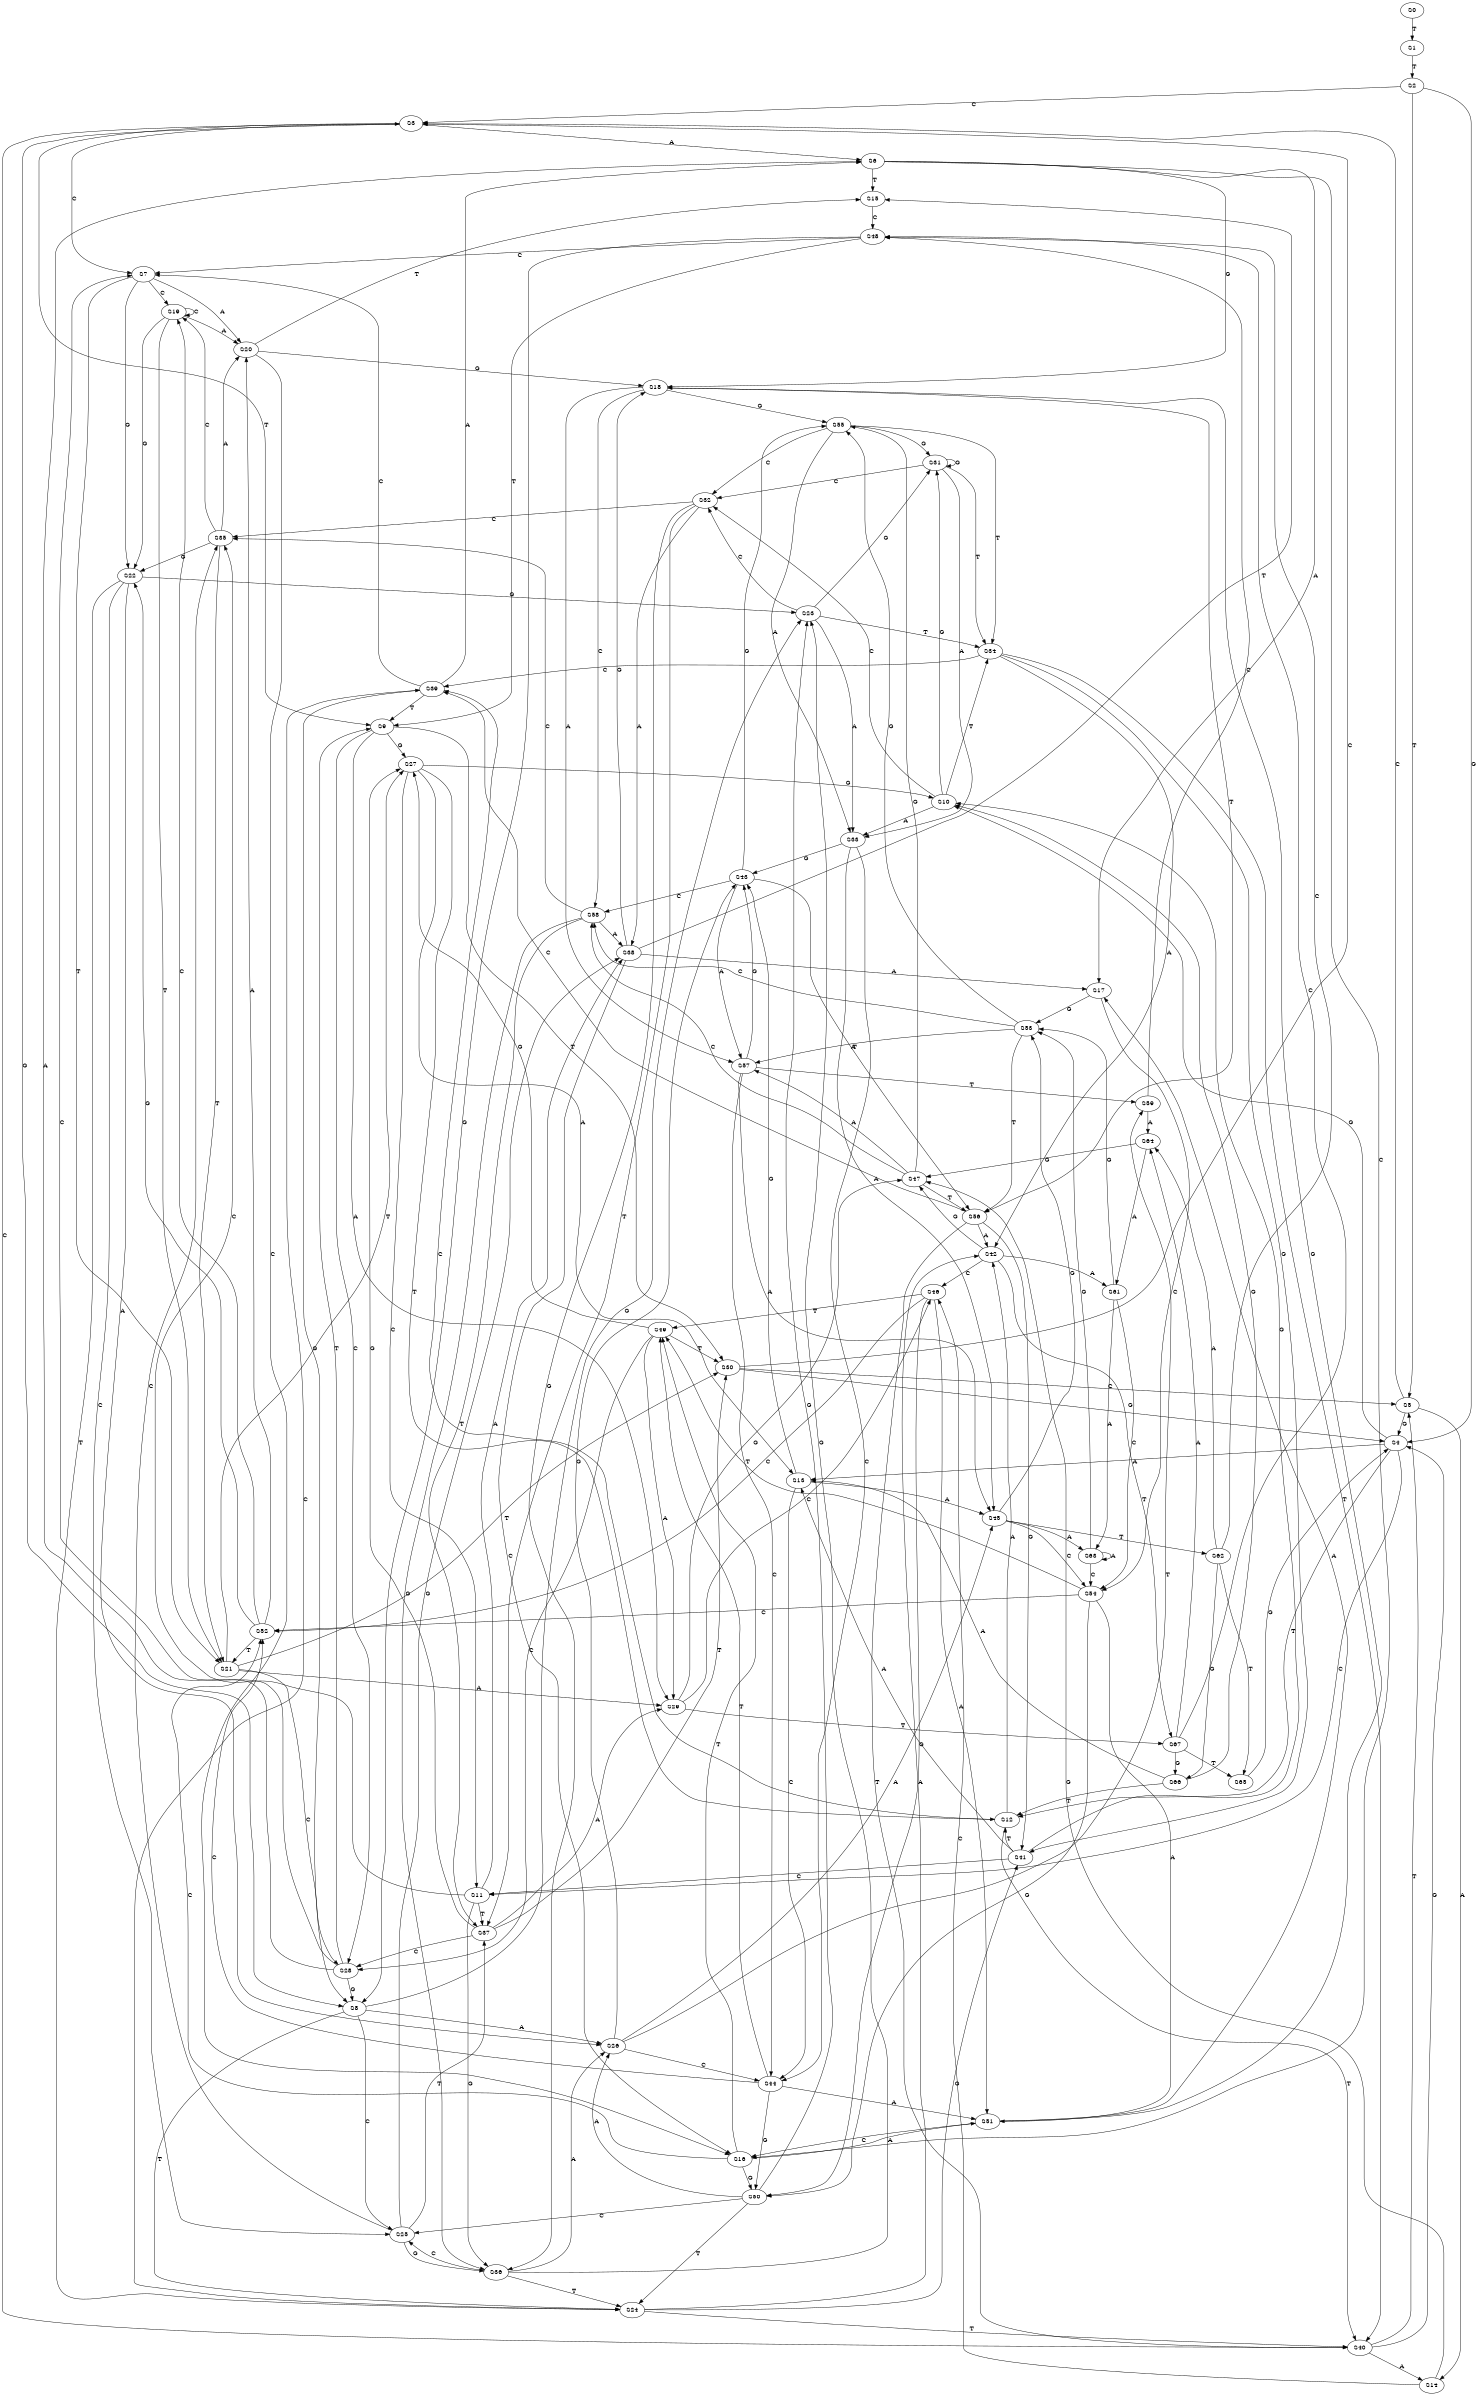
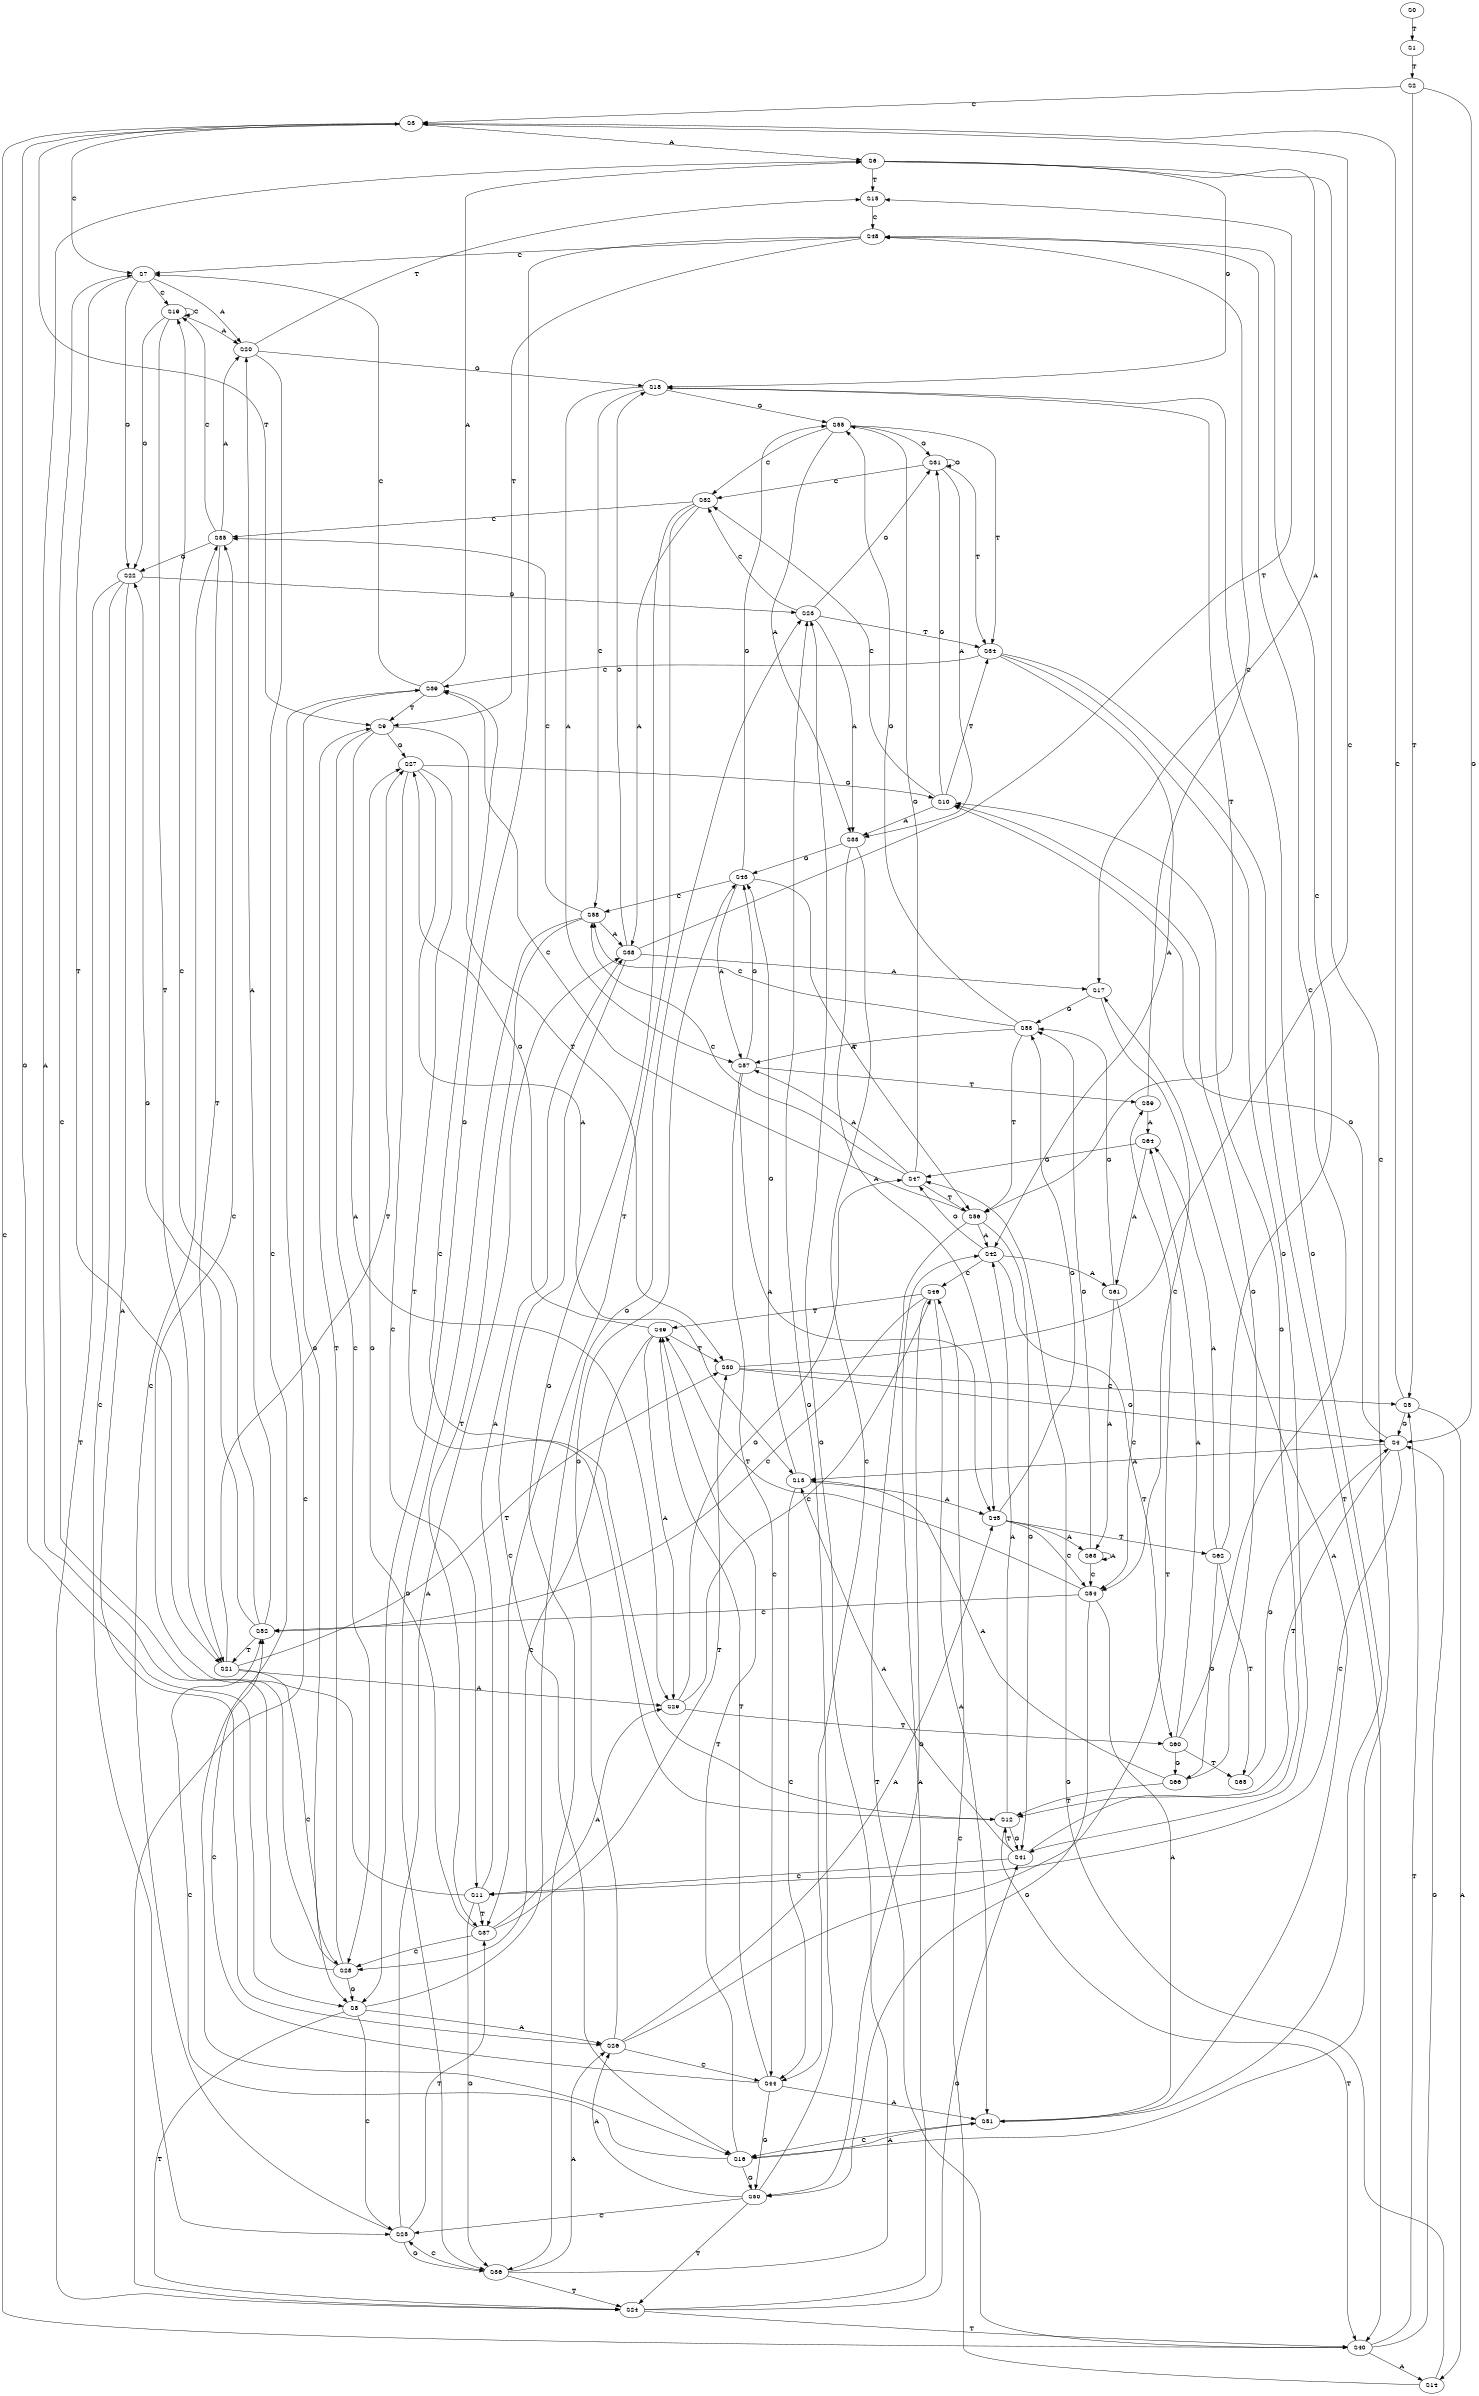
edge "S25" -> "S38": label "G" -> "A"
node "S67": label "S67" -> "S60"
edge "S12" -> "S41": added, label "G"
